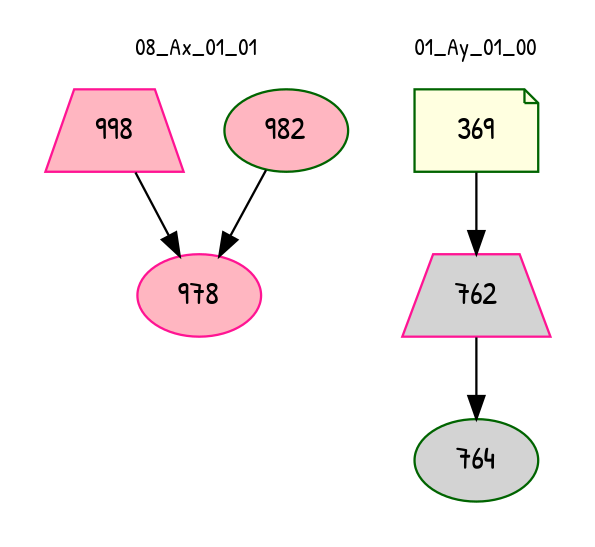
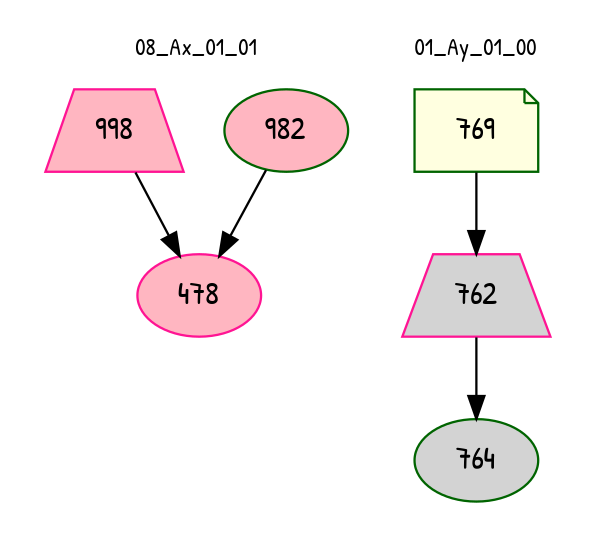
node "369": label "369" -> "769"
node "978": label "978" -> "478"
